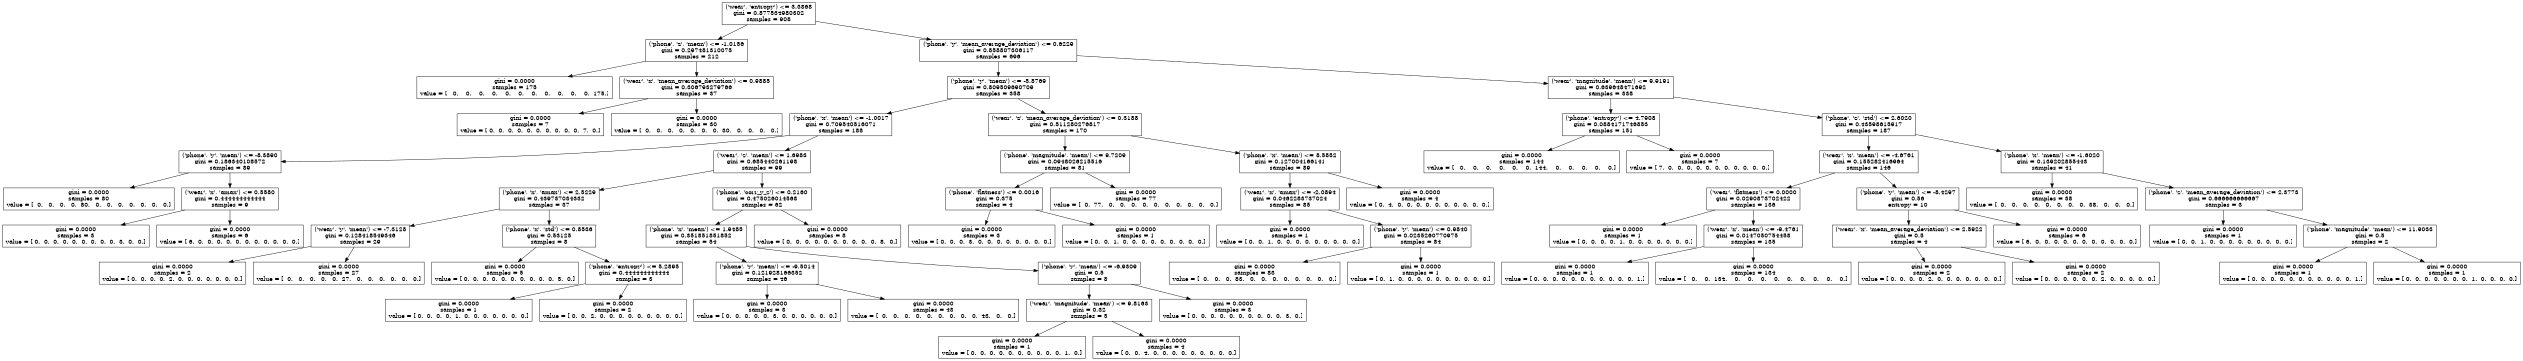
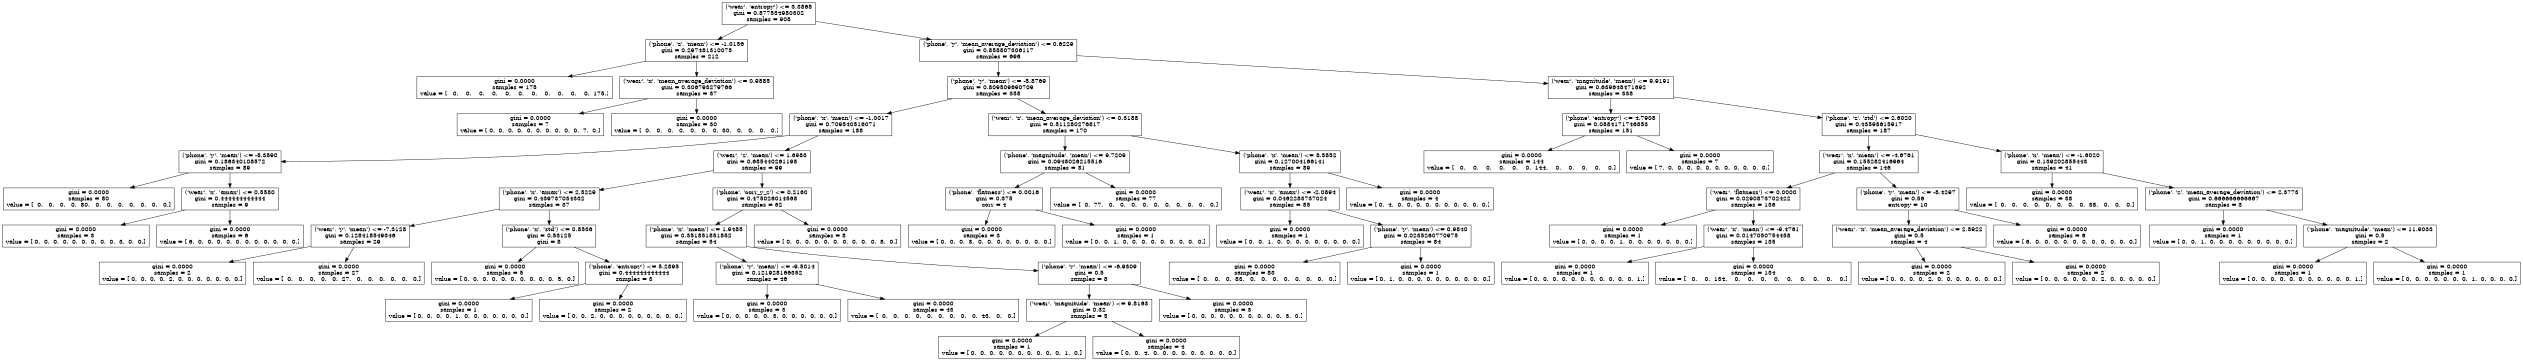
node "('phone', 'flatness') <= 0.0016 gini = 0.375 samples = 4": label "('phone', 'flatness') <= 0.0016 gini = 0.375 samples = 4" -> "('phone', 'flatness') <= 0.0016 gini = 0.375 corr = 4"
node "('phone', 'x', 'std') <= 0.8536 gini = 0.53125 samples = 8": label "('phone', 'x', 'std') <= 0.8536 gini = 0.53125 samples = 8" -> "('phone', 'x', 'std') <= 0.8536 gini = 0.53125 gini = 8"
